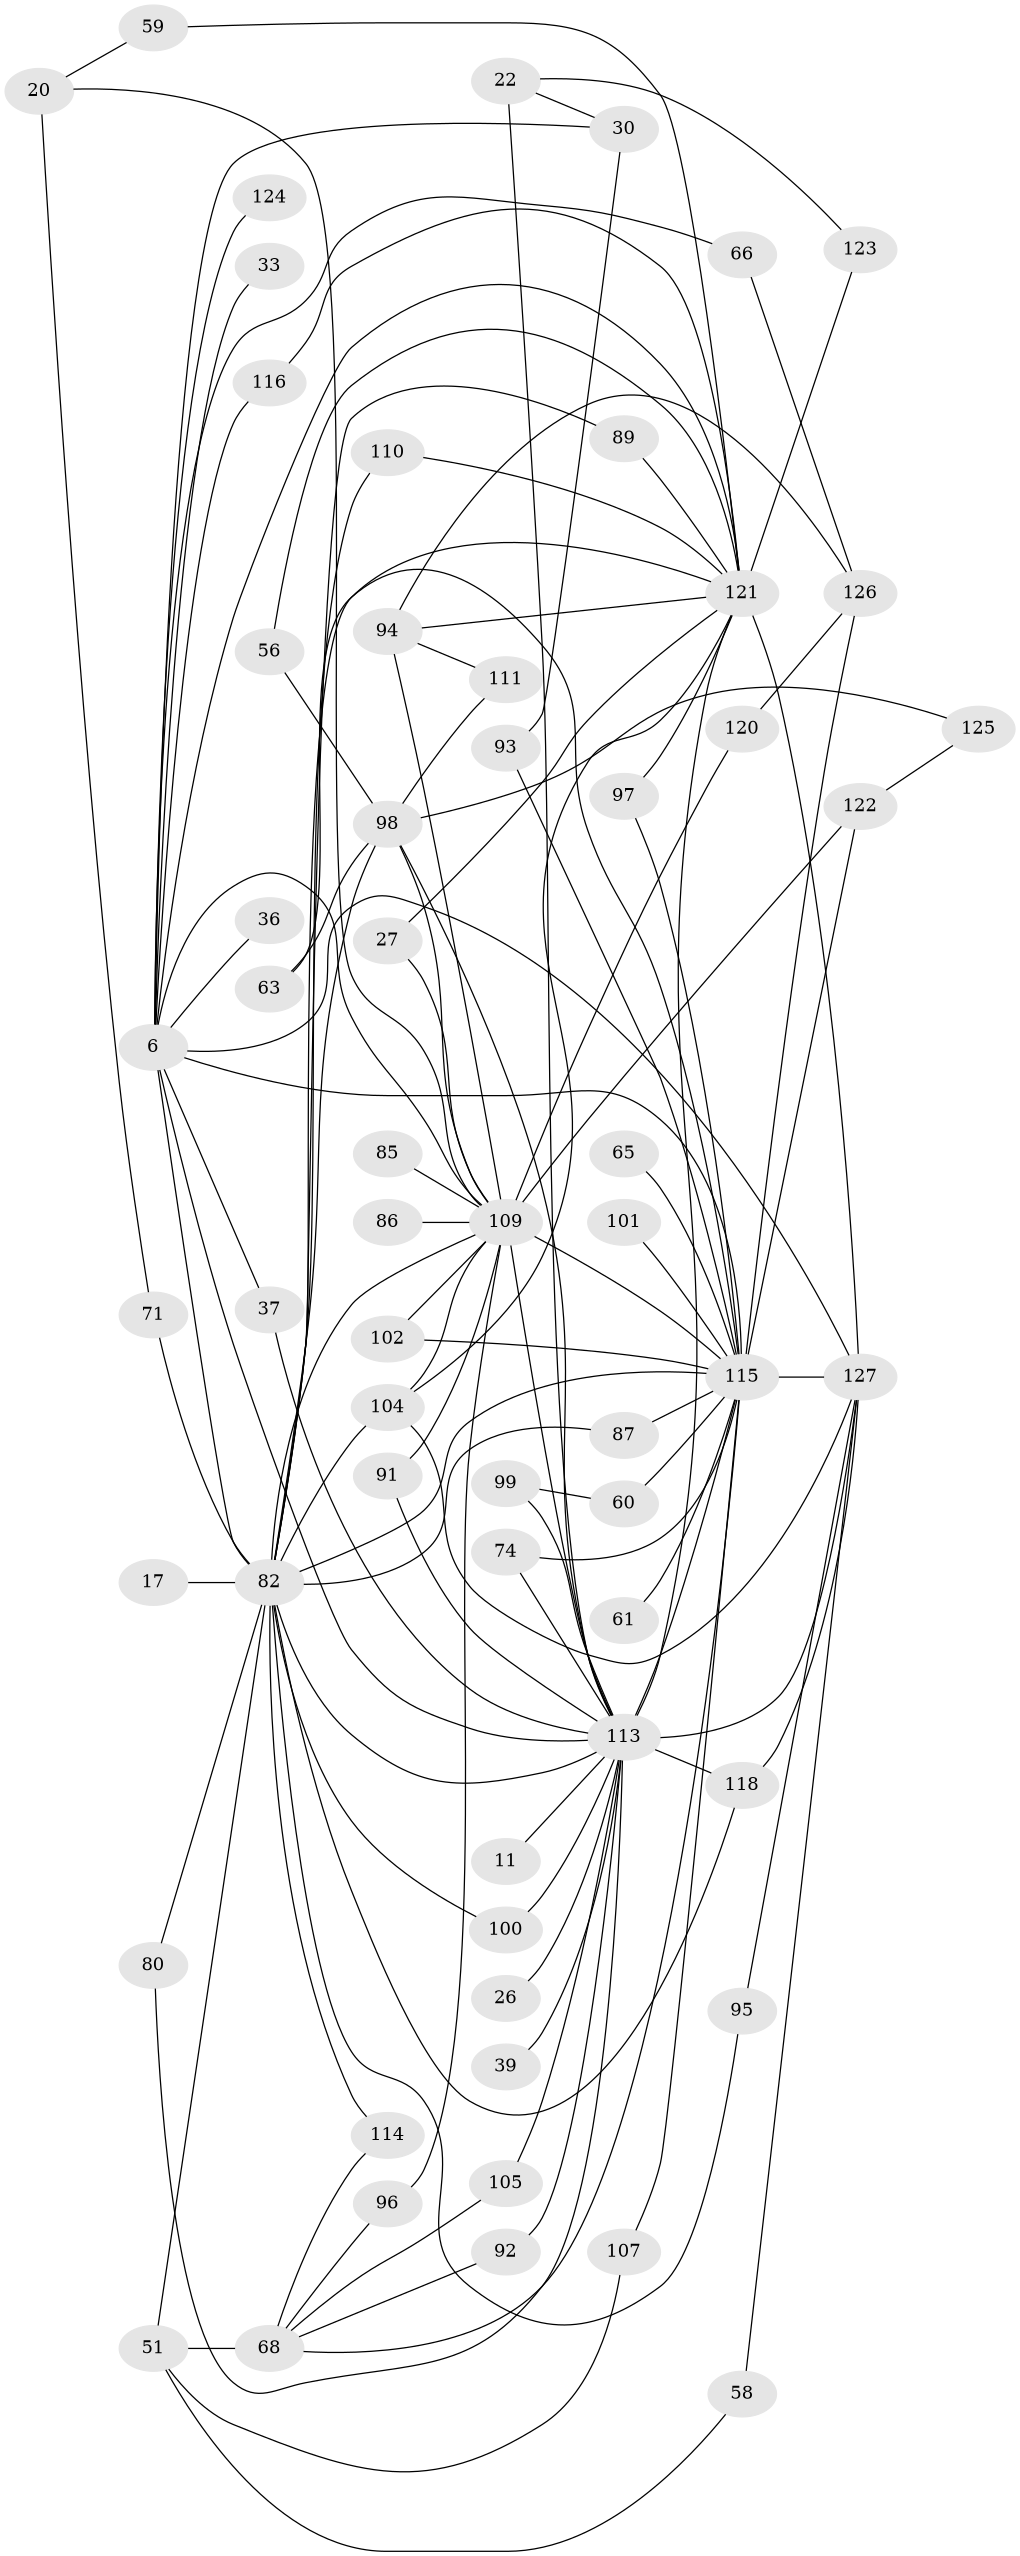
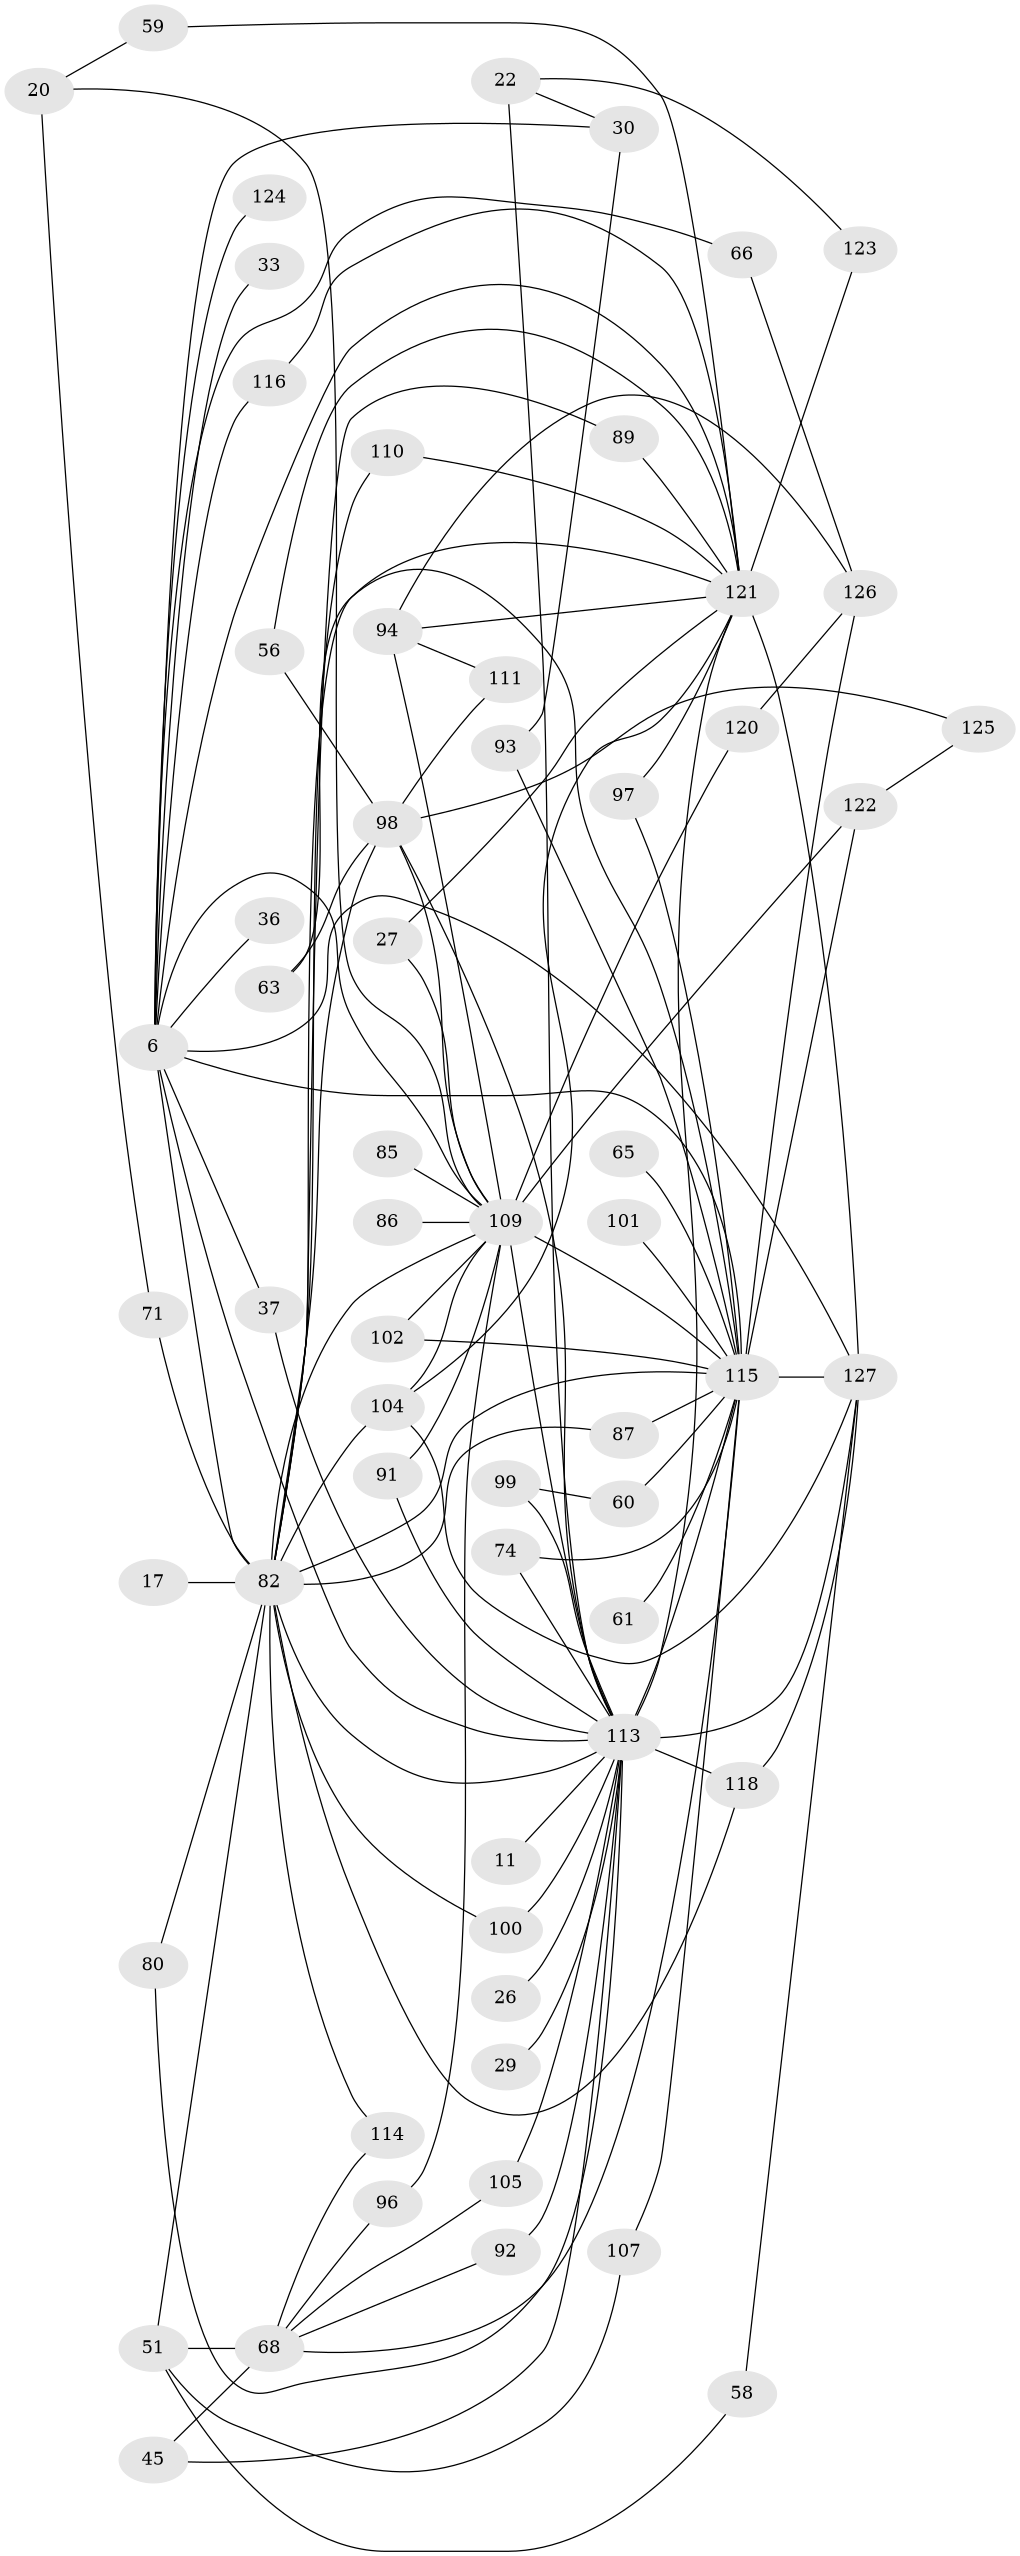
node "95": removed
node "39": label "39" -> "29"
node "45": added
